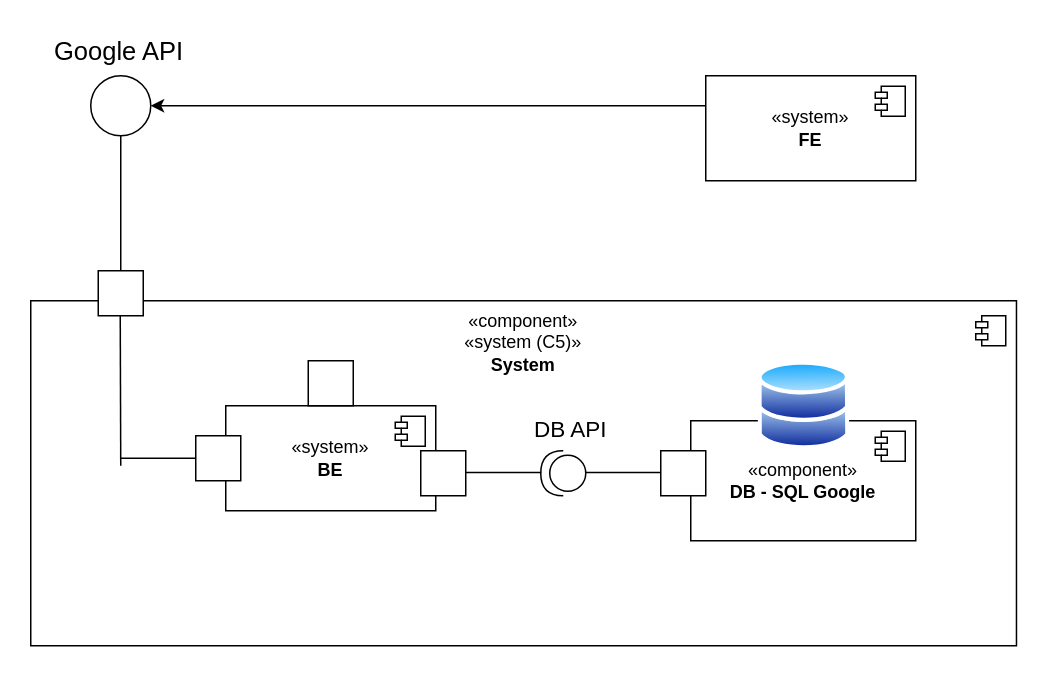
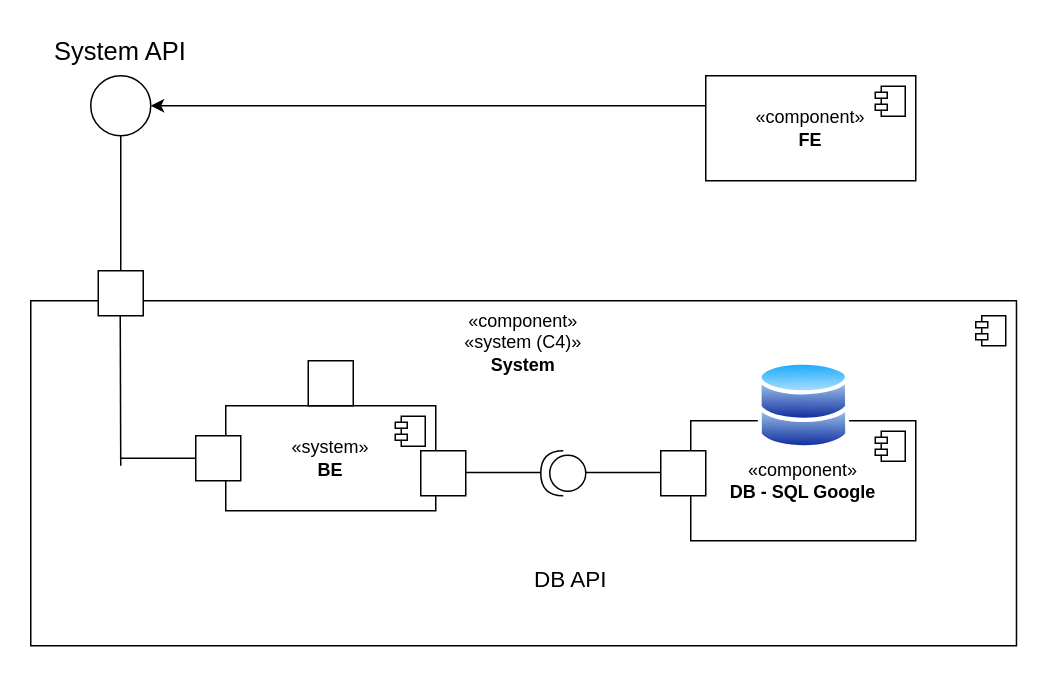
node "Google API": label "Google API" -> "System API"
node "«system» FE": label "«system» FE" -> "«component» FE"
node "«component» «system (C5)» System": label "«component» «system (C5)» System" -> "«component» «system (C4)» System"
node "DB API": moved (578, 428) -> (578, 578)
